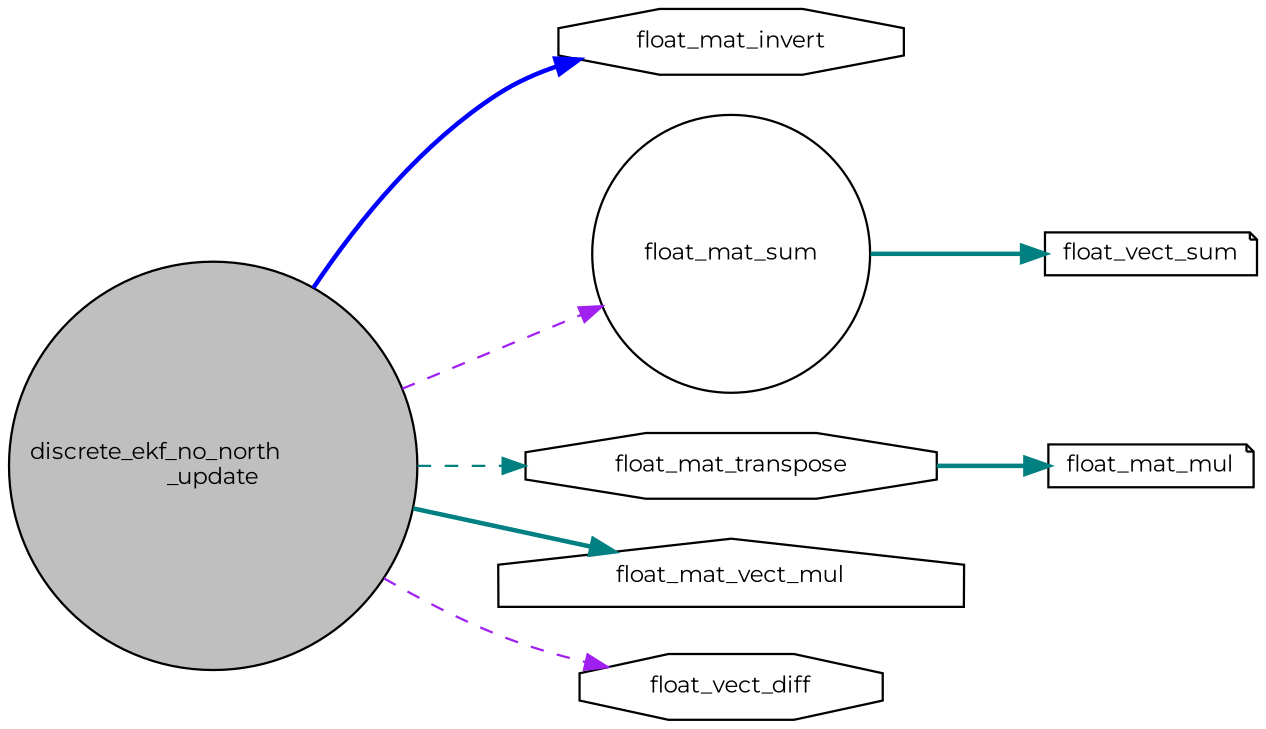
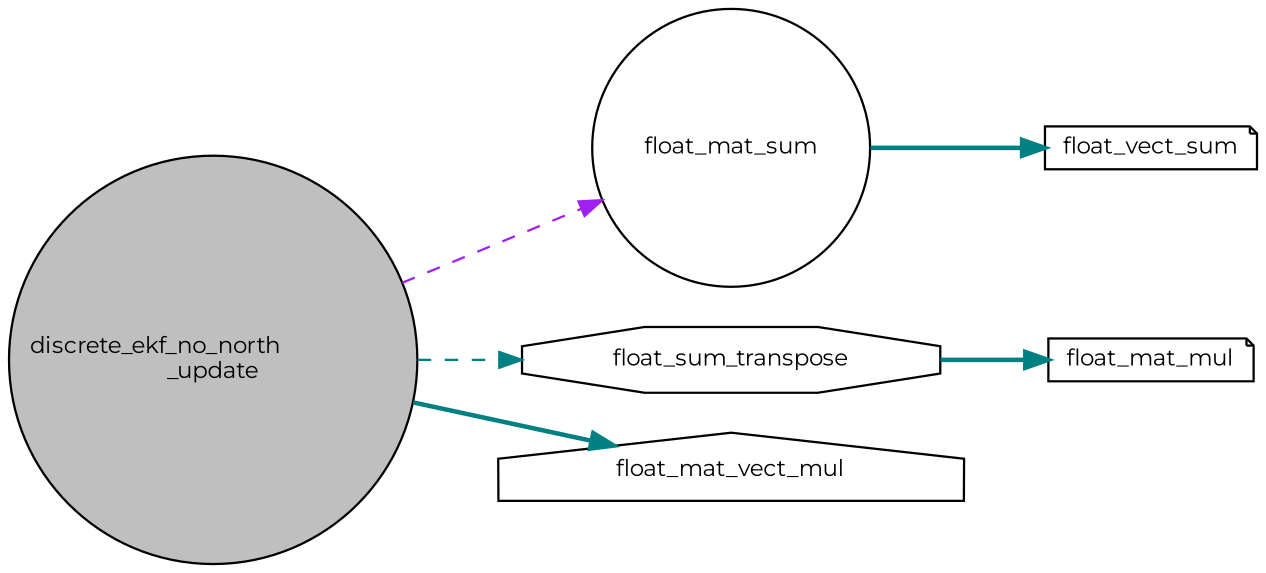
node "float_mat_invert": removed
node "float_mat_transpose": label "float_mat_transpose" -> "float_sum_transpose"
node "float_vect_diff": removed
